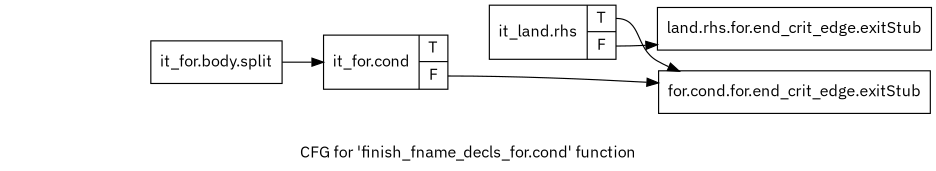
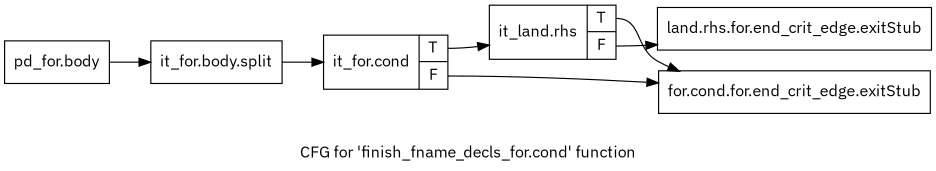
edge "it_for.cond" -> "it_land.rhs": added
node "pd_for.body": added
